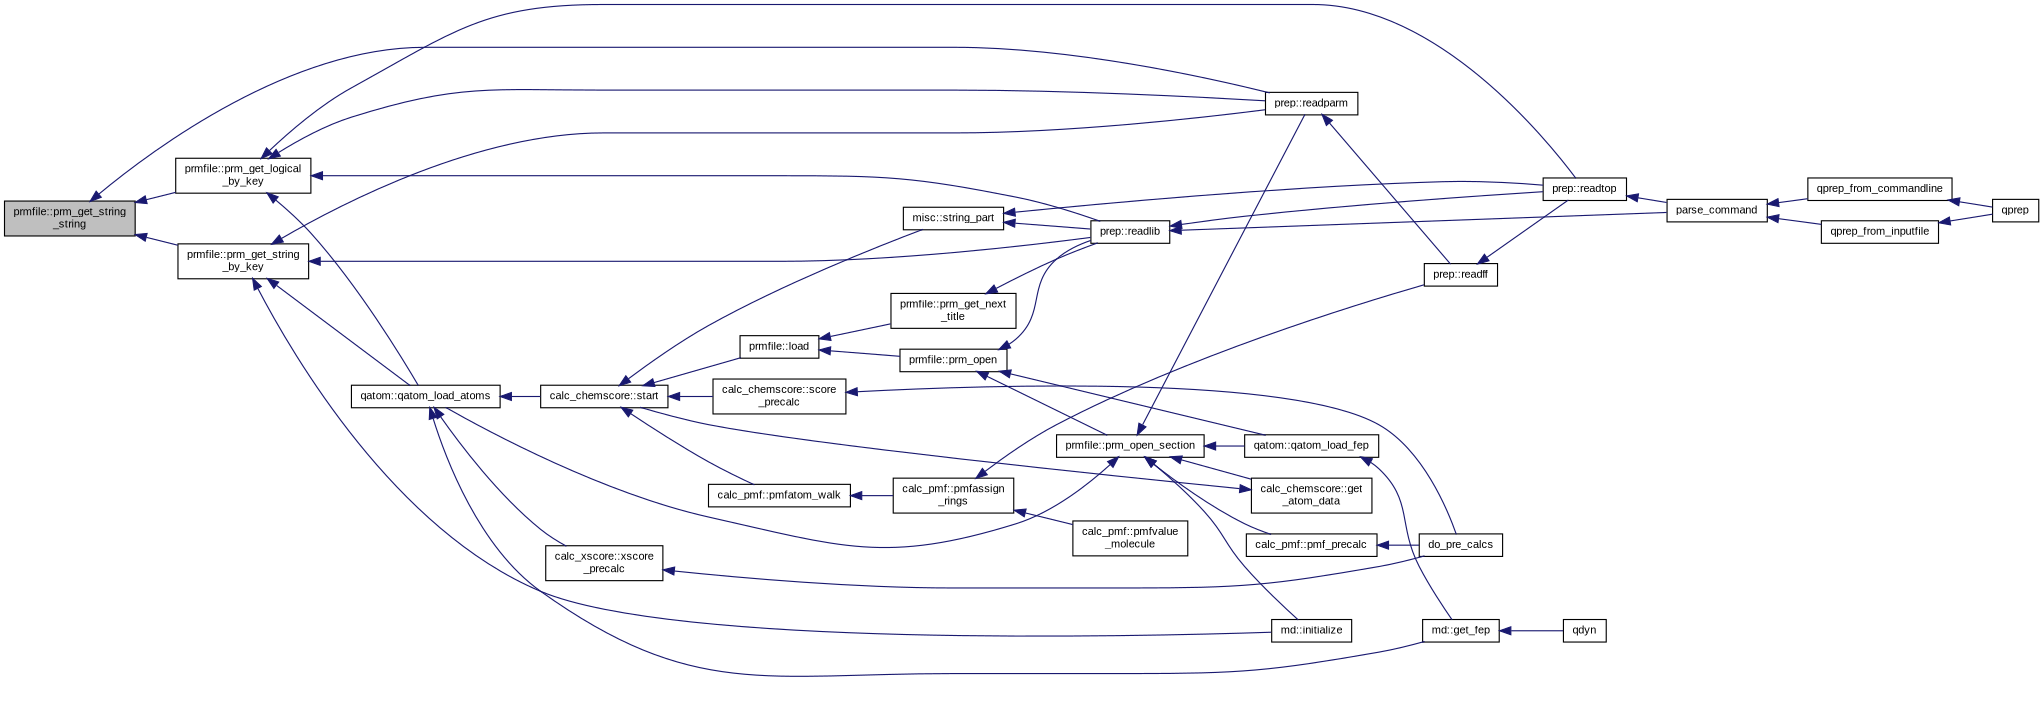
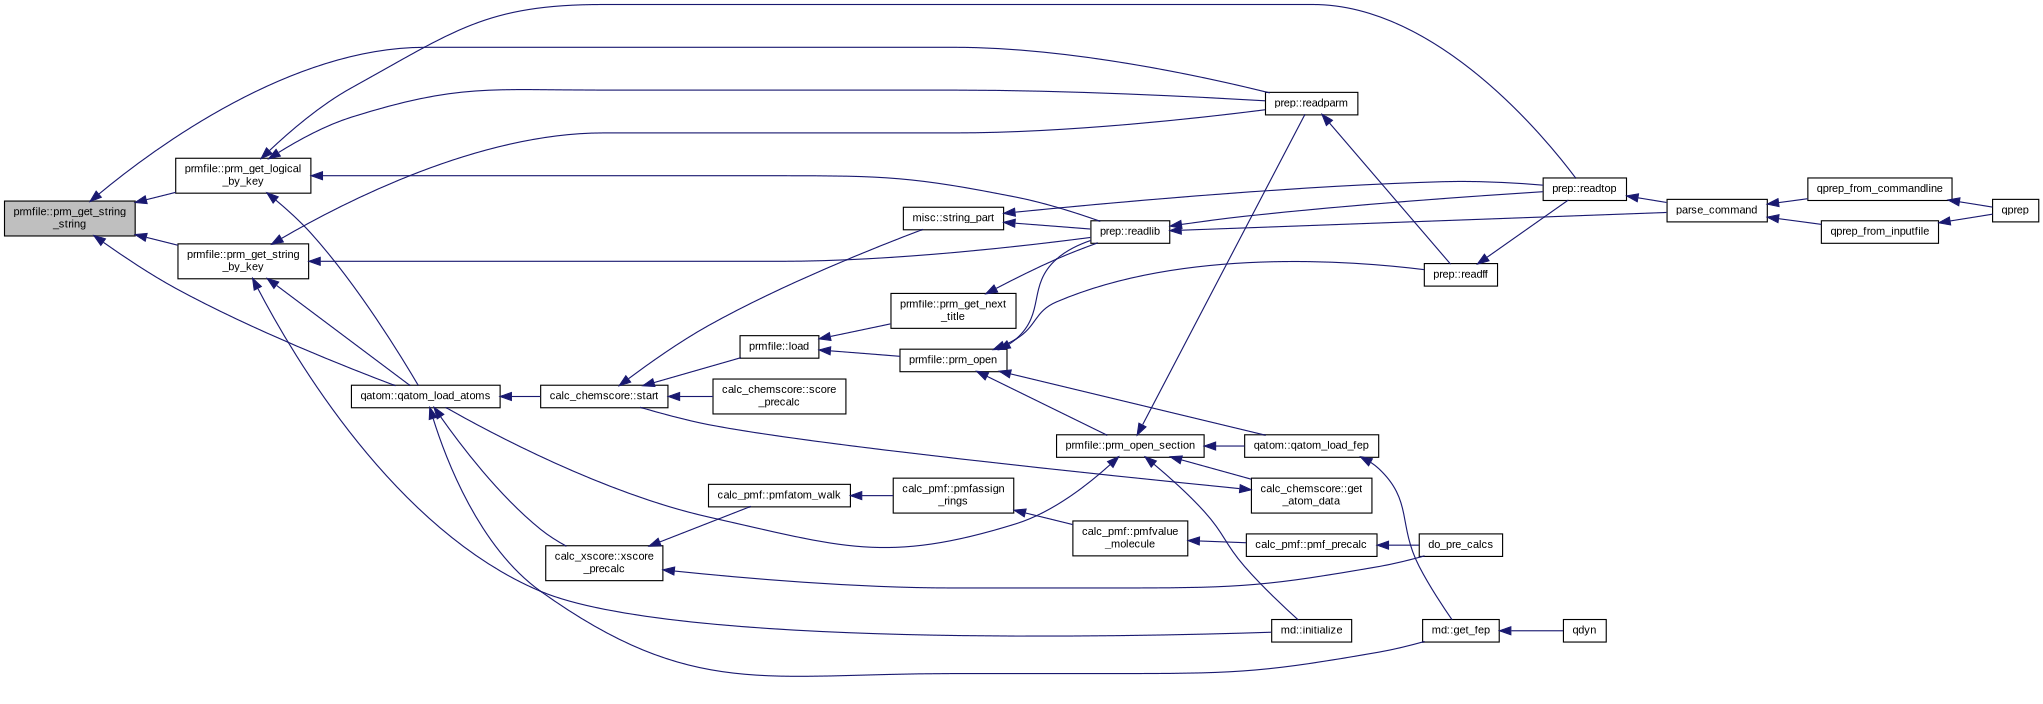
edge "qatom::qatom_load_atoms" -> "prmfile::prm_get_string _string": added
edge "prep::readff" -> "calc_pmf::pmfassign _rings": now "prep::readff" -> "prmfile::prm_open"
edge "do_pre_calcs" -> "calc_chemscore::score _precalc": removed
edge "calc_pmf::pmfatom_walk" -> "calc_chemscore::start": now "calc_pmf::pmfatom_walk" -> "calc_xscore::xscore _precalc"
edge "calc_pmf::pmf_precalc" -> "prmfile::prm_open_section": now "calc_pmf::pmf_precalc" -> "calc_pmf::pmfvalue _molecule"
